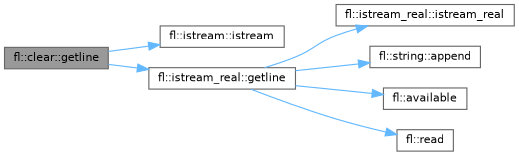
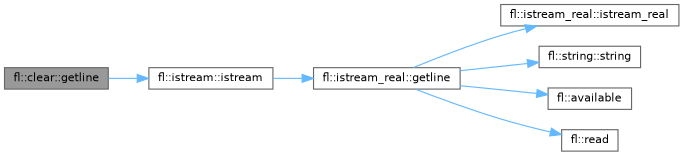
node "fl::string::append": label "fl::string::append" -> "fl::string::string"
edge "fl::clear::getline" -> "fl::istream_real::getline": now "fl::istream::istream" -> "fl::istream_real::getline"
